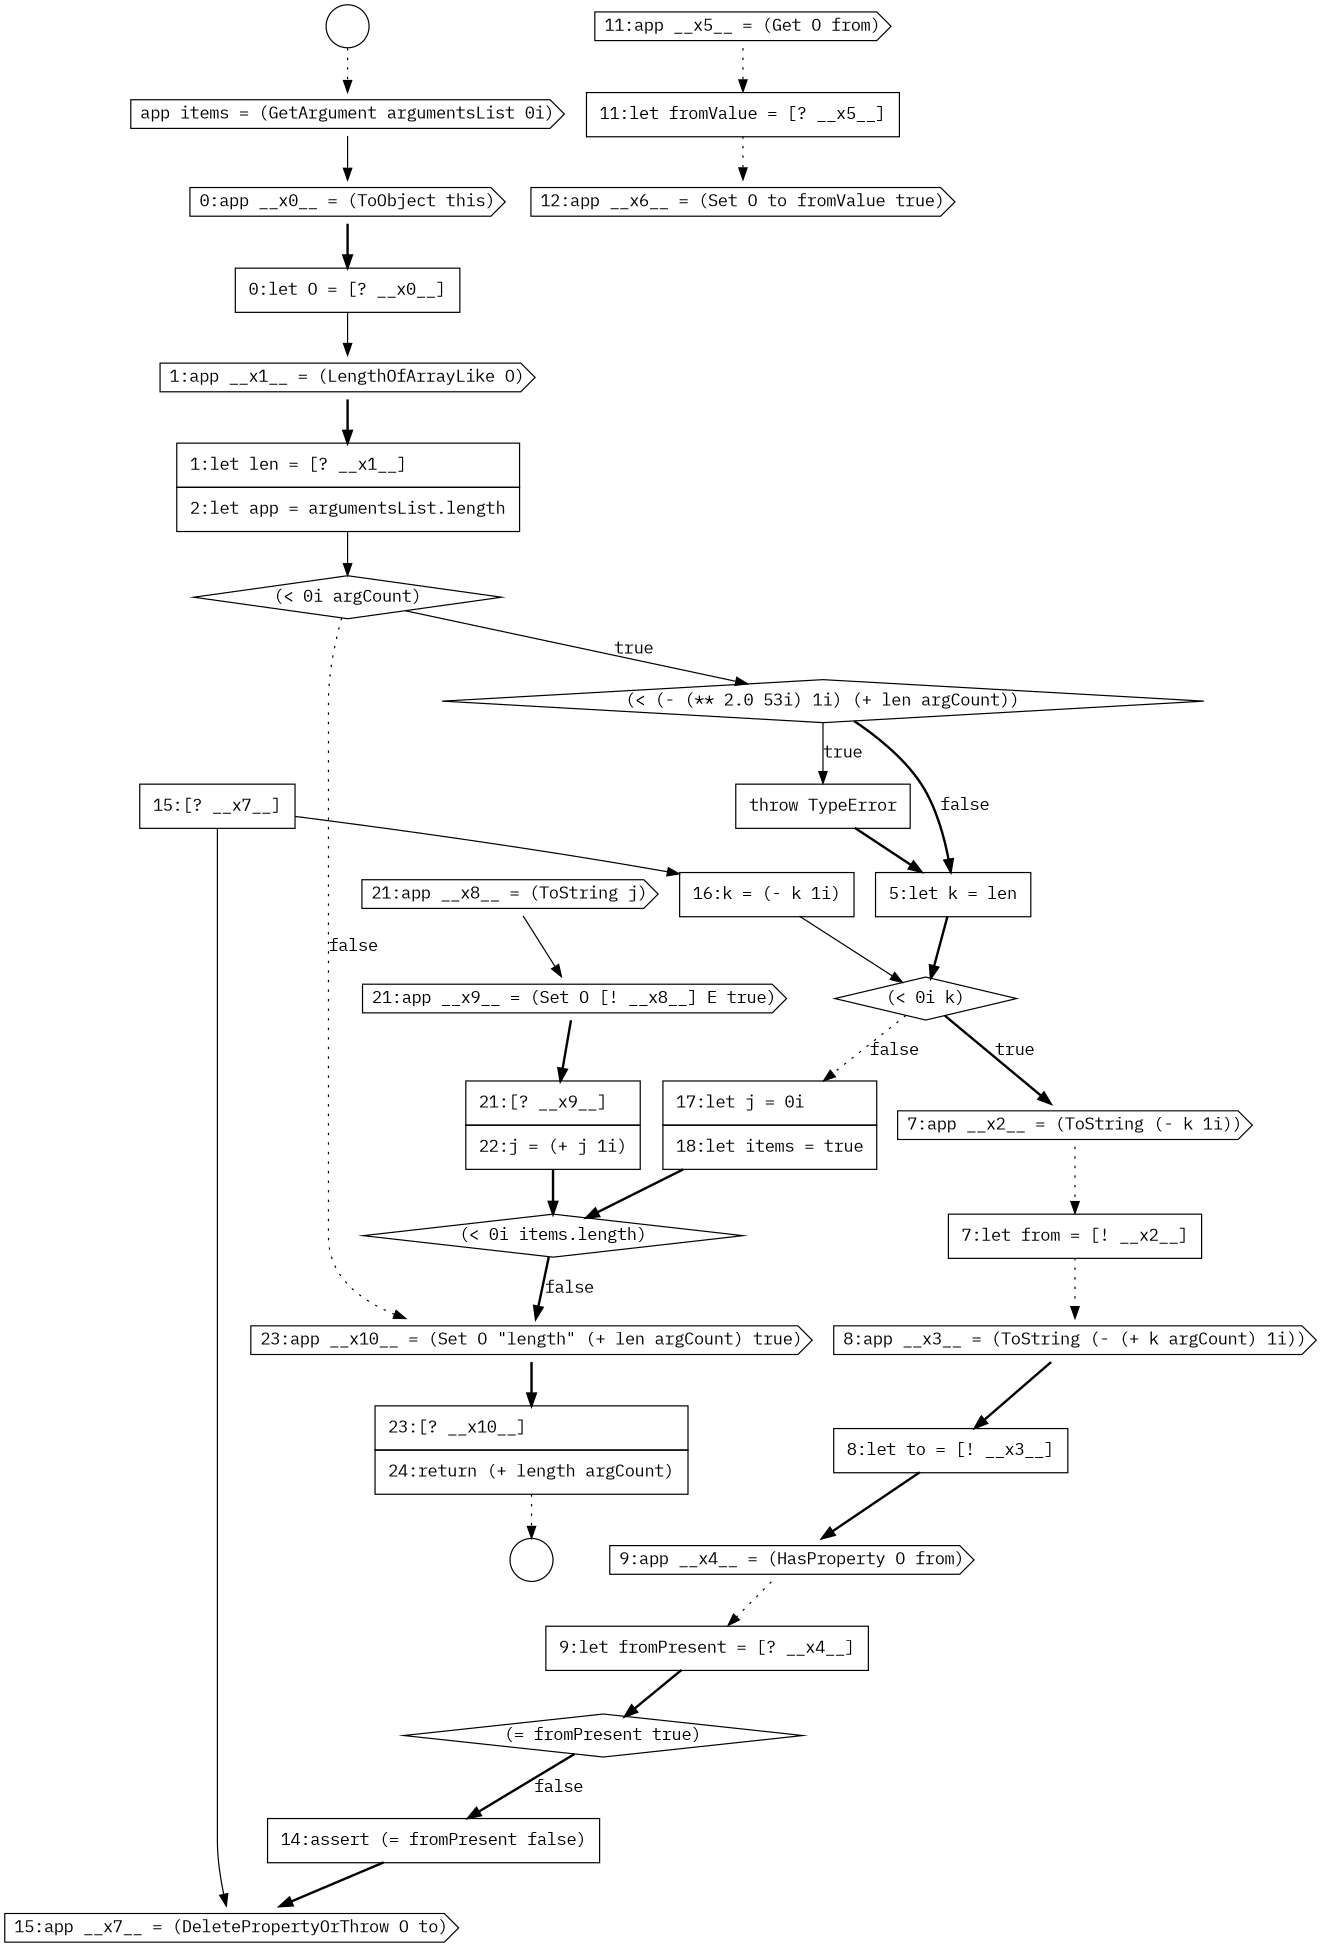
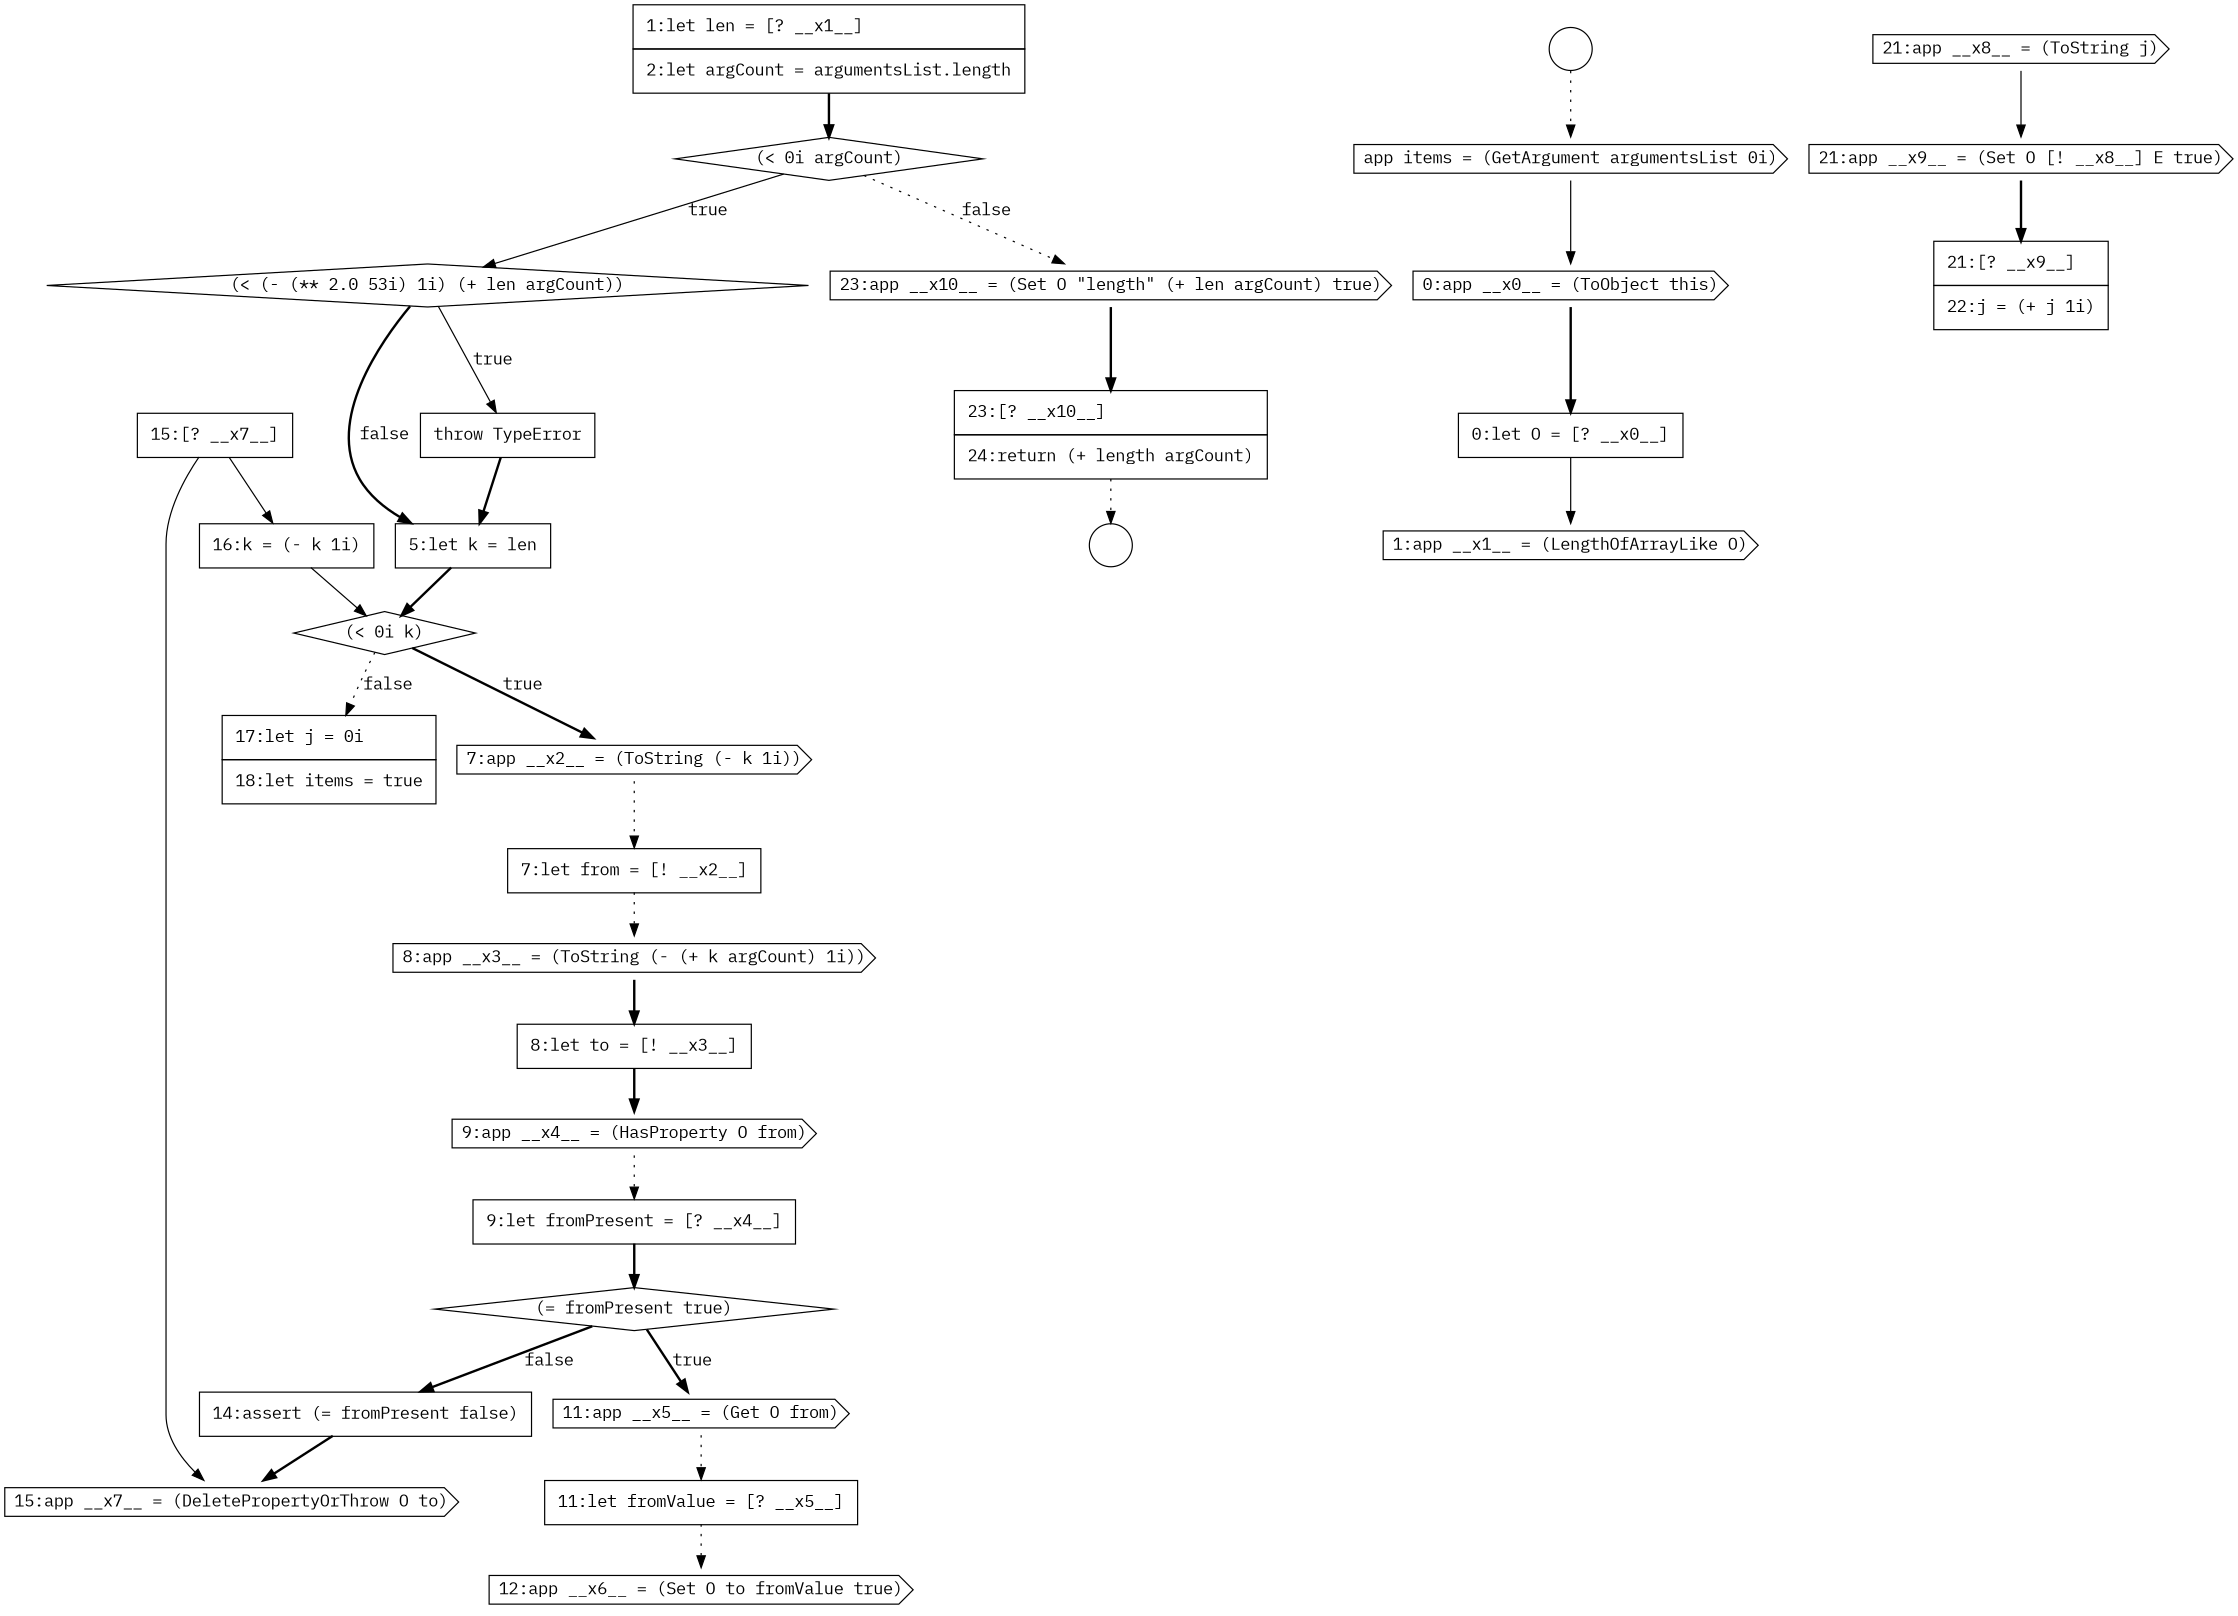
edge "1:app __x1__ = (LengthOfArrayLike O)" -> "1:let len = [? __x1__]": removed
node "1:let len = [? __x1__]": text "2:let app = argumentsList.length" -> "2:let argCount = argumentsList.length"
edge "1:let len = [? __x1__]" -> "(< 0i argCount)": style solid -> bold
node "(< 0i items.length)": removed
edge "(= fromPresent true)" -> "11:app __x5__ = (Get O from)": added, label "true"
